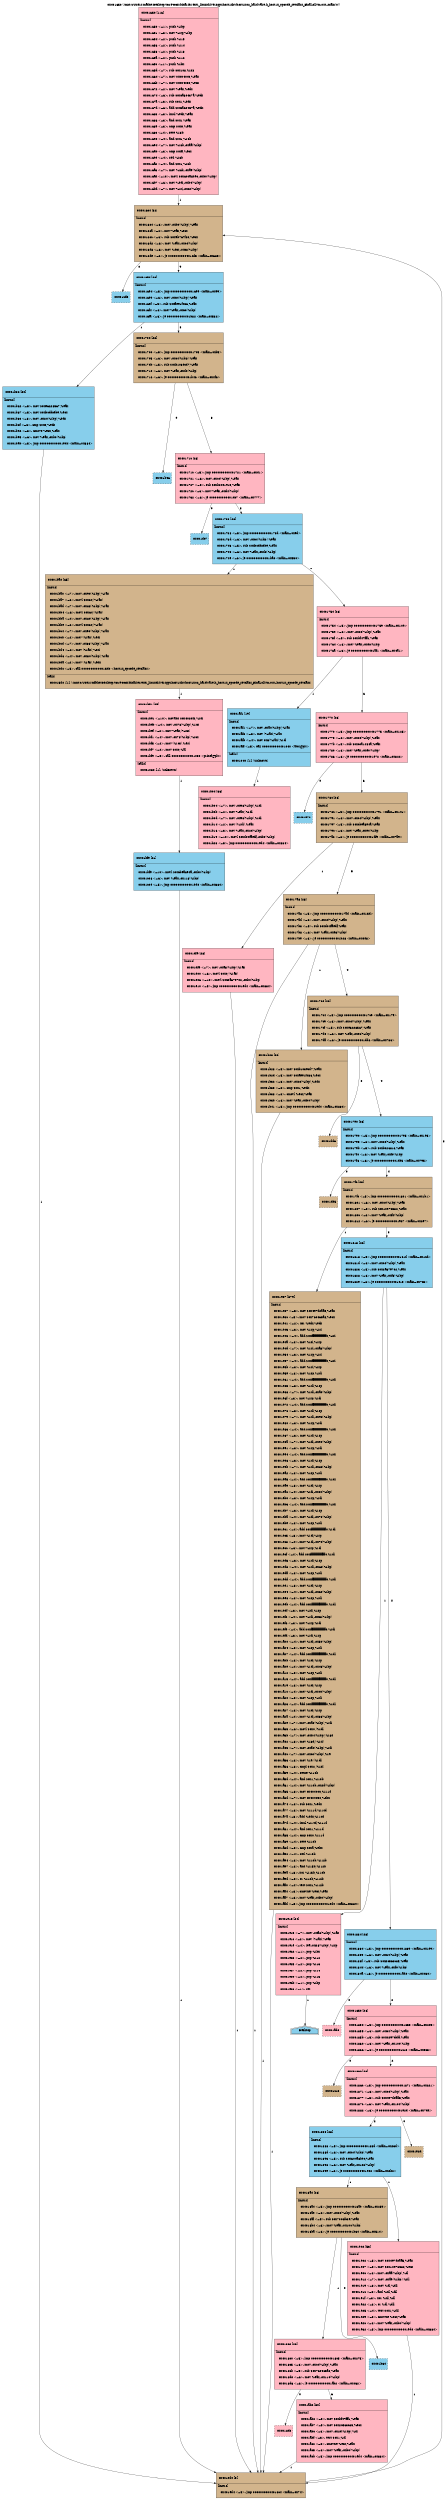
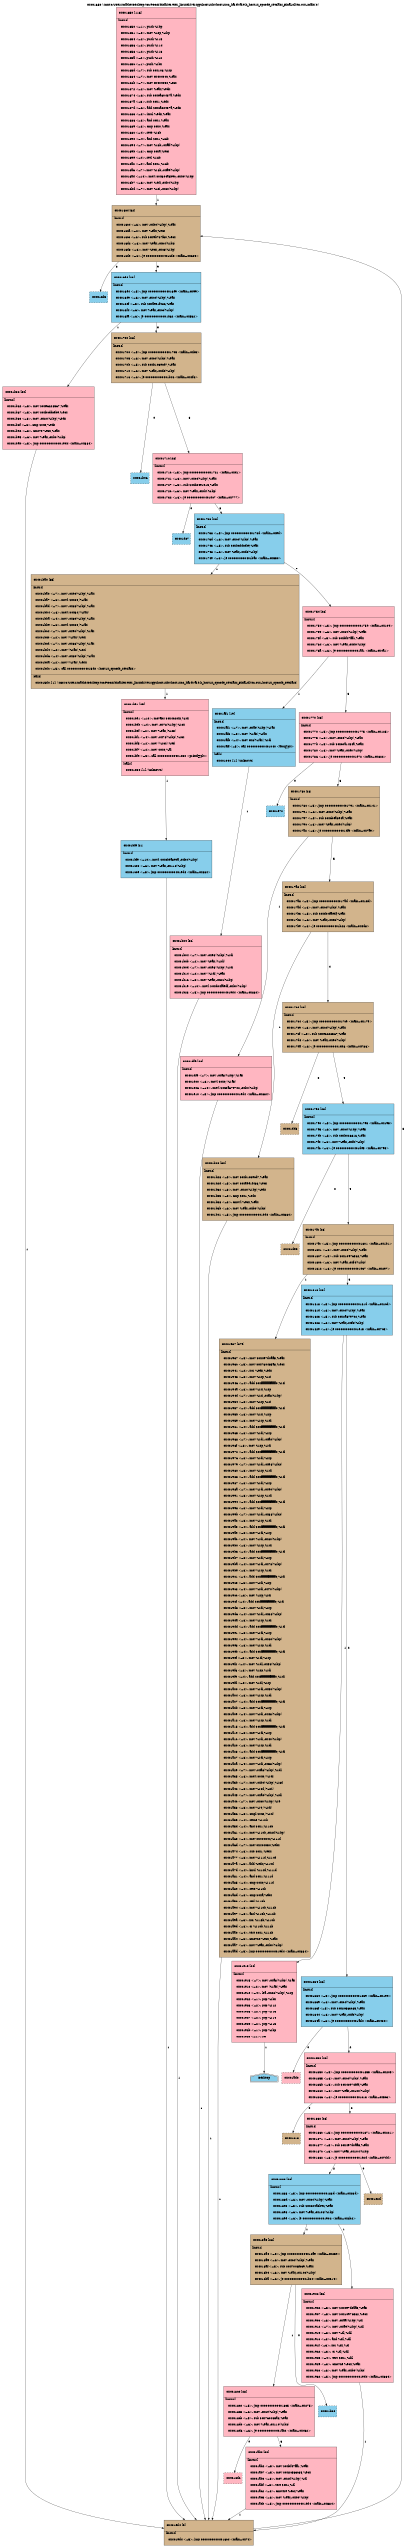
node "0x401b82 [30]": fillcolor skyblue -> lightpink
edge "0x4017a8 [28]" -> "0x401ed4 [5]": now "0x401b04 [36]" -> "0x401ed4 [5]"
